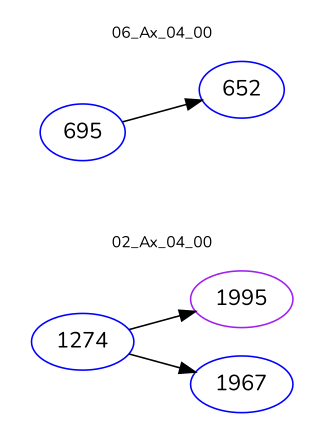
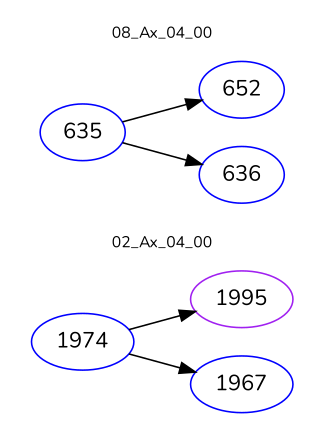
cluster "06_Ax_04_00": label "06_Ax_04_00" -> "08_Ax_04_00"
node "695": label "695" -> "635"
node "636": added
node "1274": label "1274" -> "1974"
